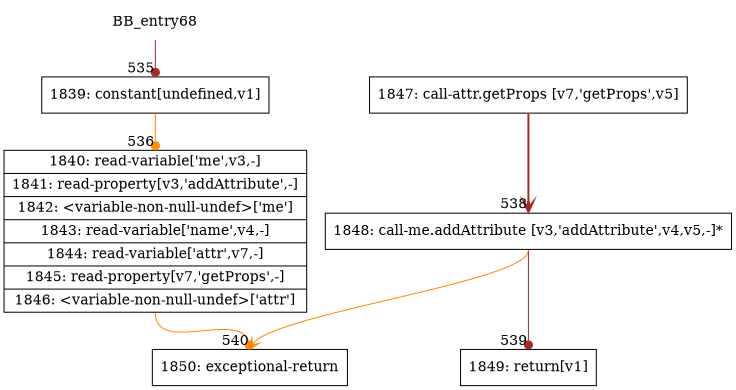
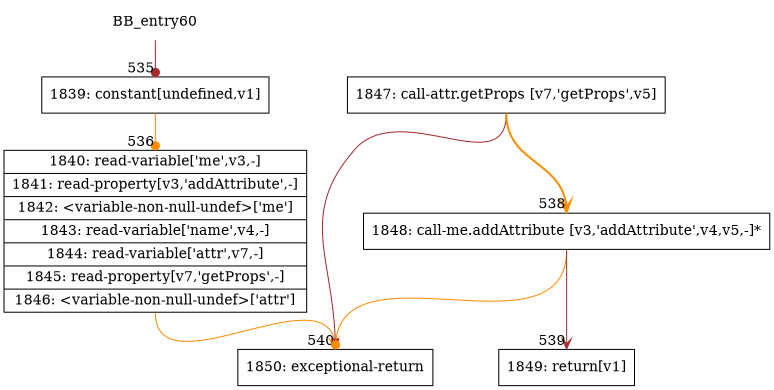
node "BB_entry68": label "BB_entry68" -> "BB_entry60"
edge "1847: call-attr.getProps [v7,'getProps',v5]" -> "1848: call-me.addAttribute [v3,'addAttribute',v4,v5,-]*": color brown -> darkorange
edge "1847: call-attr.getProps [v7,'getProps',v5]" -> "1850: exceptional-return": added
edge "1848: call-me.addAttribute [v3,'addAttribute',v4,v5,-]*" -> "1849: return[v1]": arrowhead dot -> vee
edge "1848: call-me.addAttribute [v3,'addAttribute',v4,v5,-]*" -> "1850: exceptional-return": arrowhead vee -> dot
edge "1840: read-variable['me',v3,-]" -> "1850: exceptional-return": arrowhead dot -> vee
